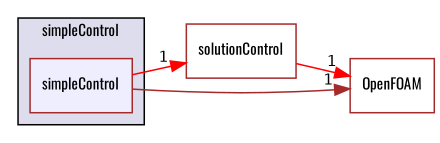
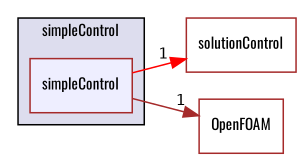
edge "solutionControl" -> "OpenFOAM": removed
